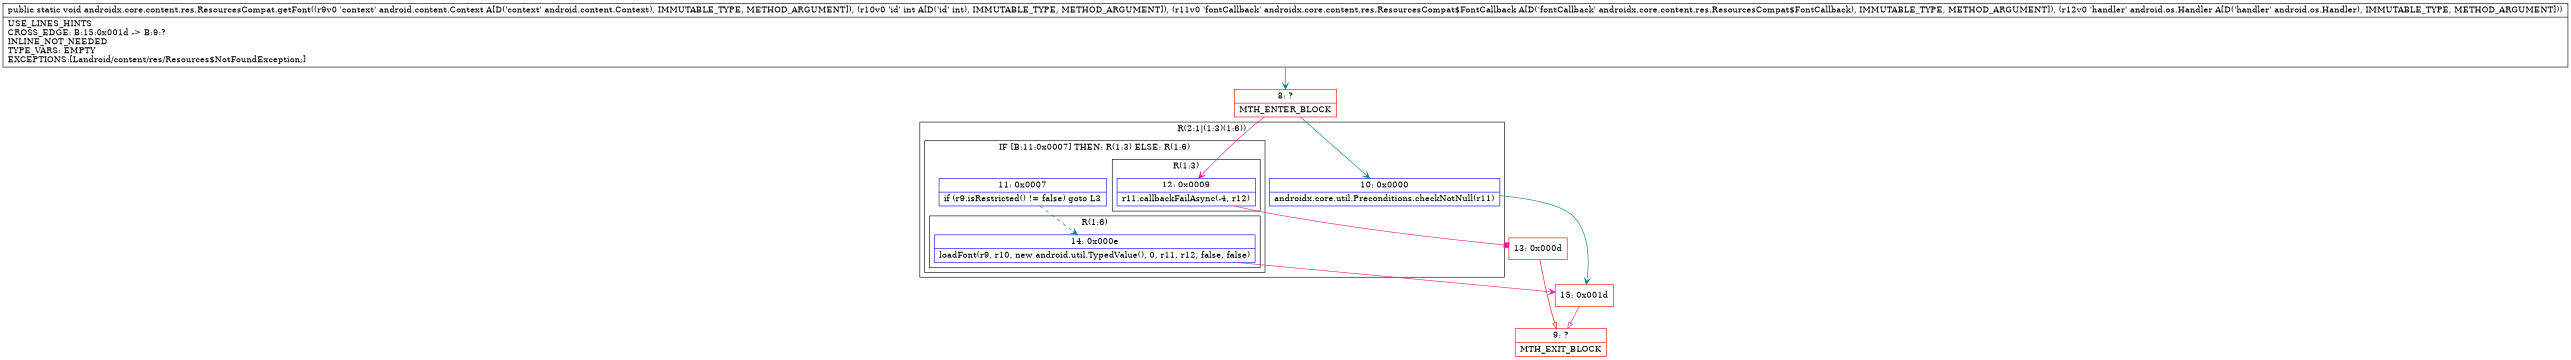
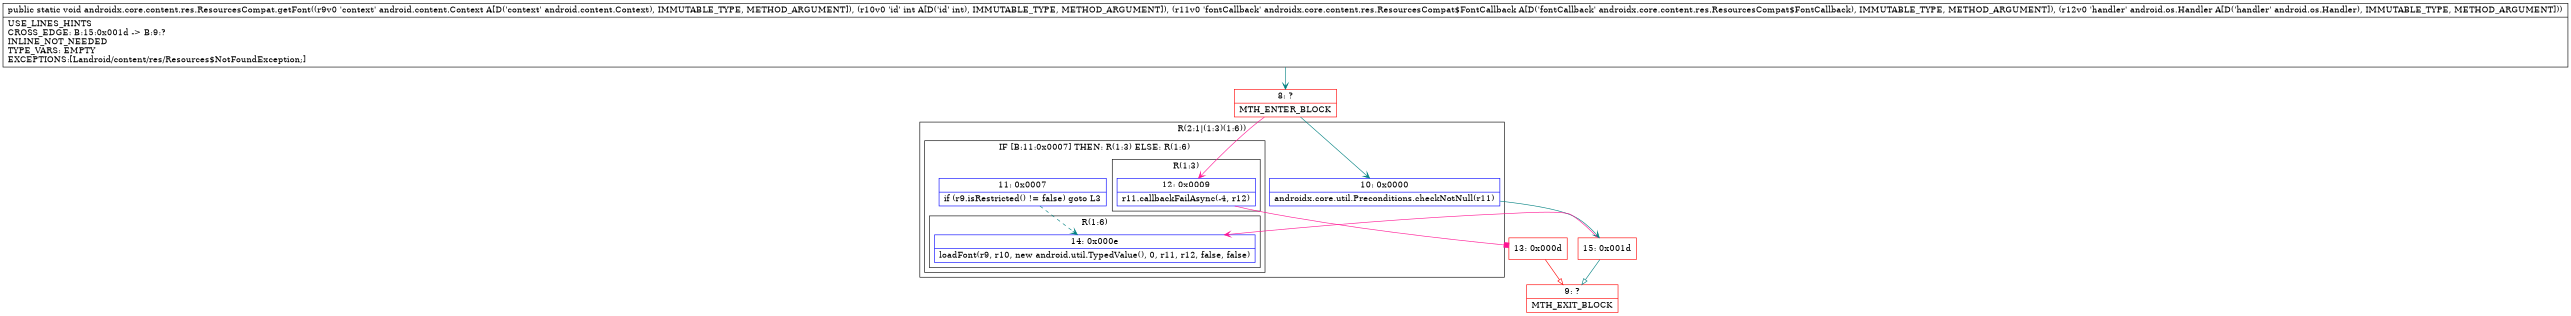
edge "14: 0x000e" -> "15: 0x001d": reversed
edge "15: 0x001d" -> "9: ?": color deeppink -> teal
